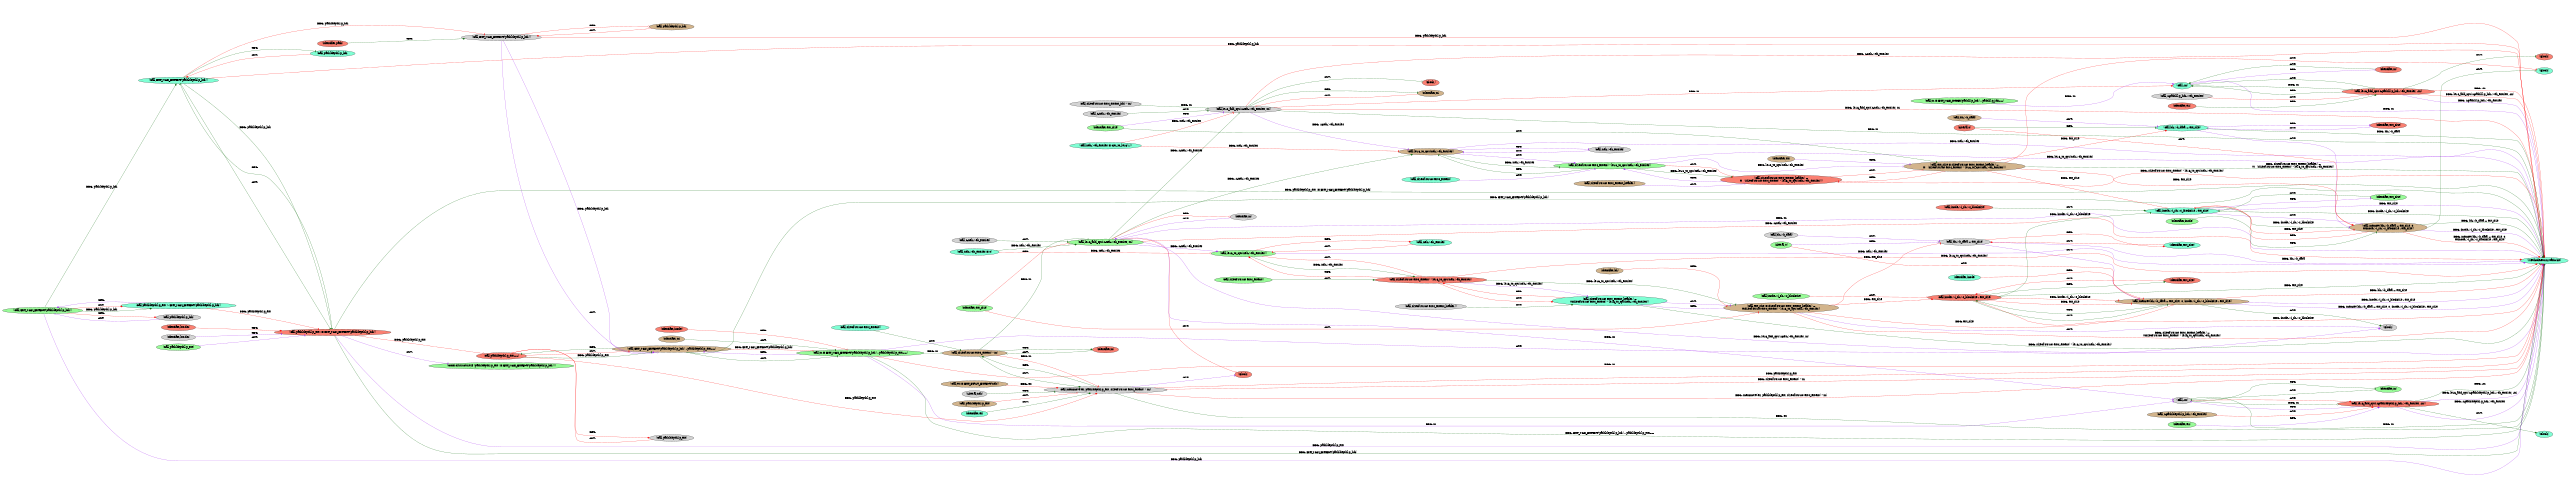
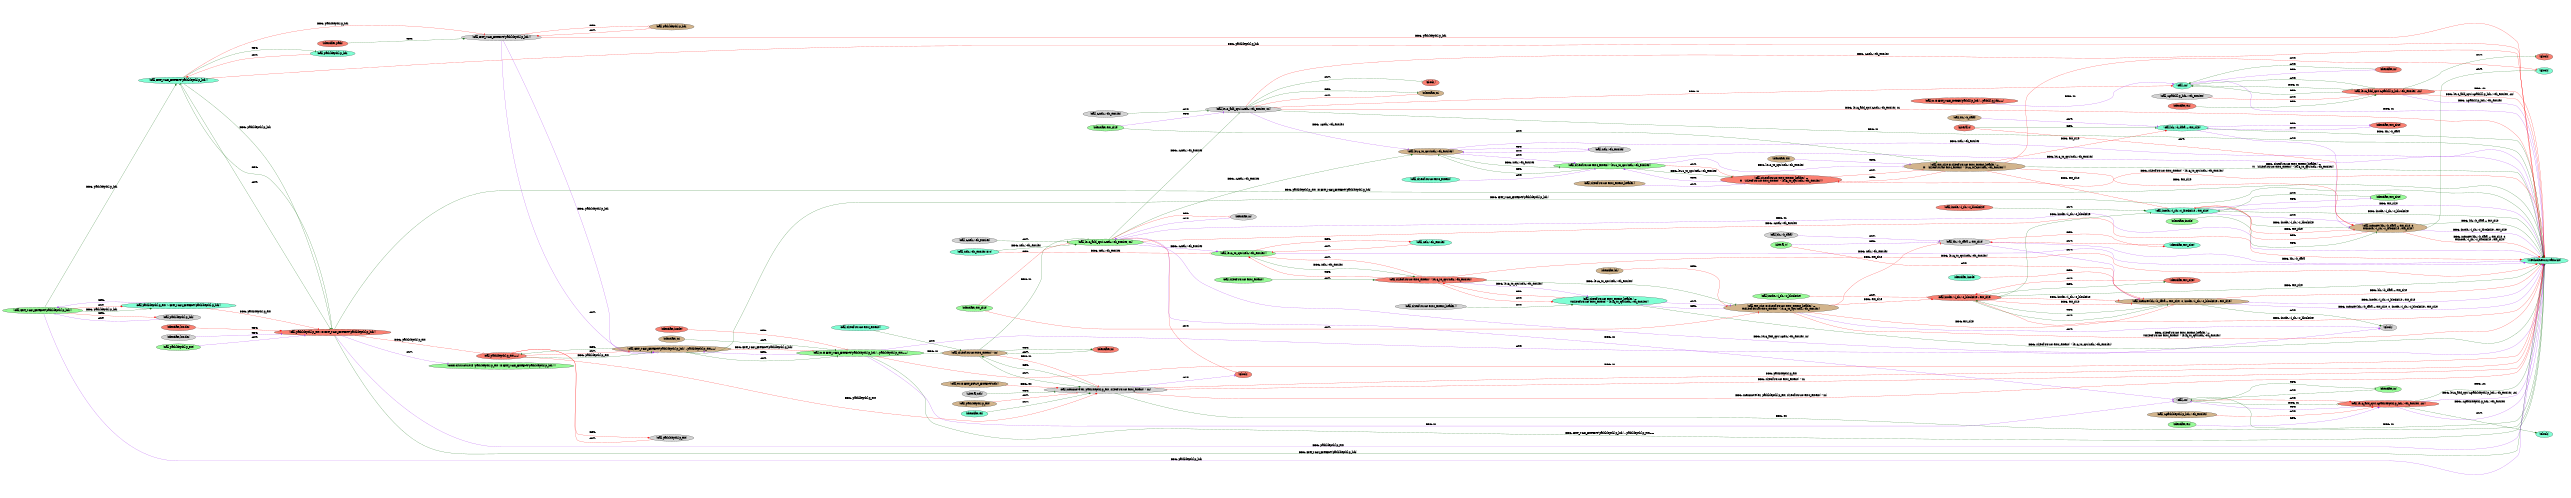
node "(Call,m = EXT_MAX_INDEX(path[i].p_hdr) - path[i].p_idx++)": fillcolor palegreen -> salmon
node "(Call,sizeof(struct ext4_extent_idx) * m)": removed
node "(Call,neh->eh_entries = cpu_to_le16(1))": removed
